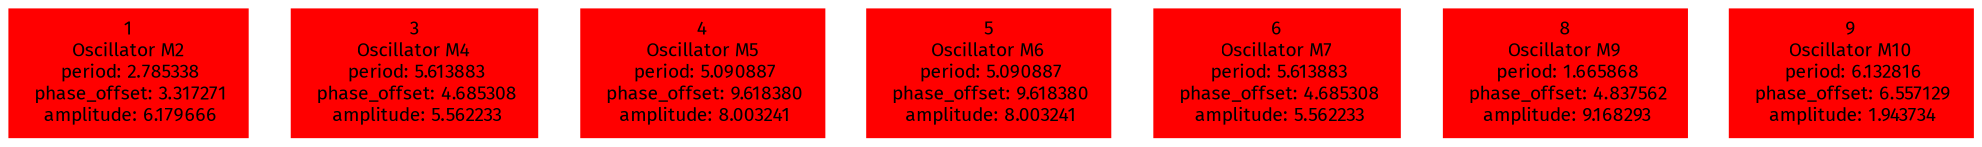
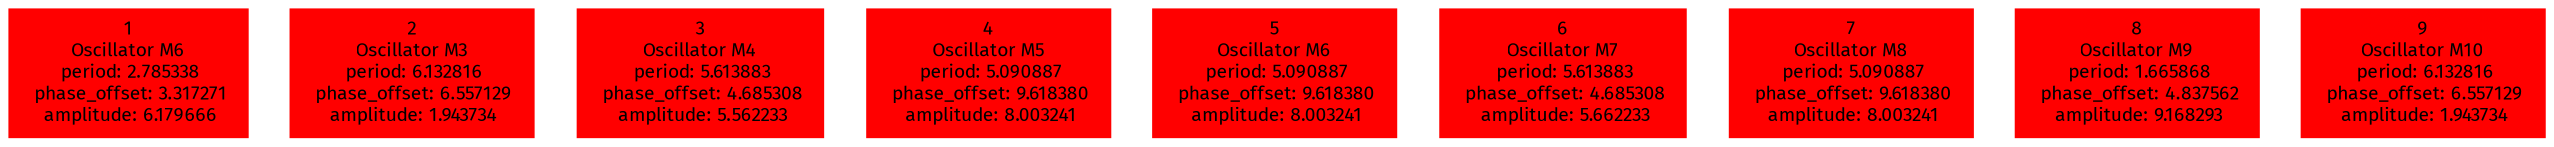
node "1": text "Oscillator M2" -> "Oscillator M6"
node "2": added
node "7": added
node "6": text "amplitude: 5.562233" -> "amplitude: 5.662233"
